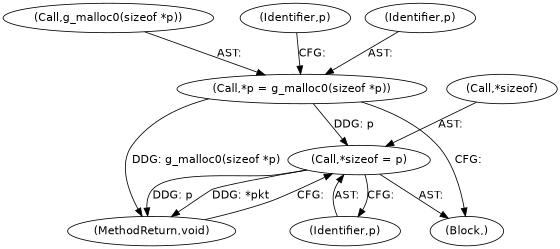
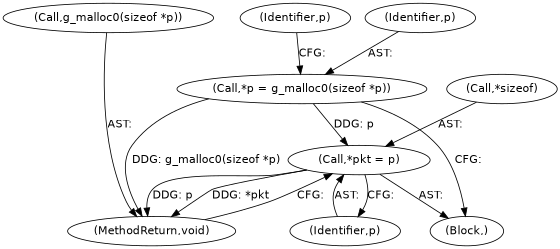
edge "(Call,g_malloc0(sizeof *p))" -> "(Call,*p = g_malloc0(sizeof *p))": now "(Call,g_malloc0(sizeof *p))" -> "(MethodReturn,void)"
node "(Call,*sizeof = p)": label "(Call,*sizeof = p)" -> "(Call,*pkt = p)"
